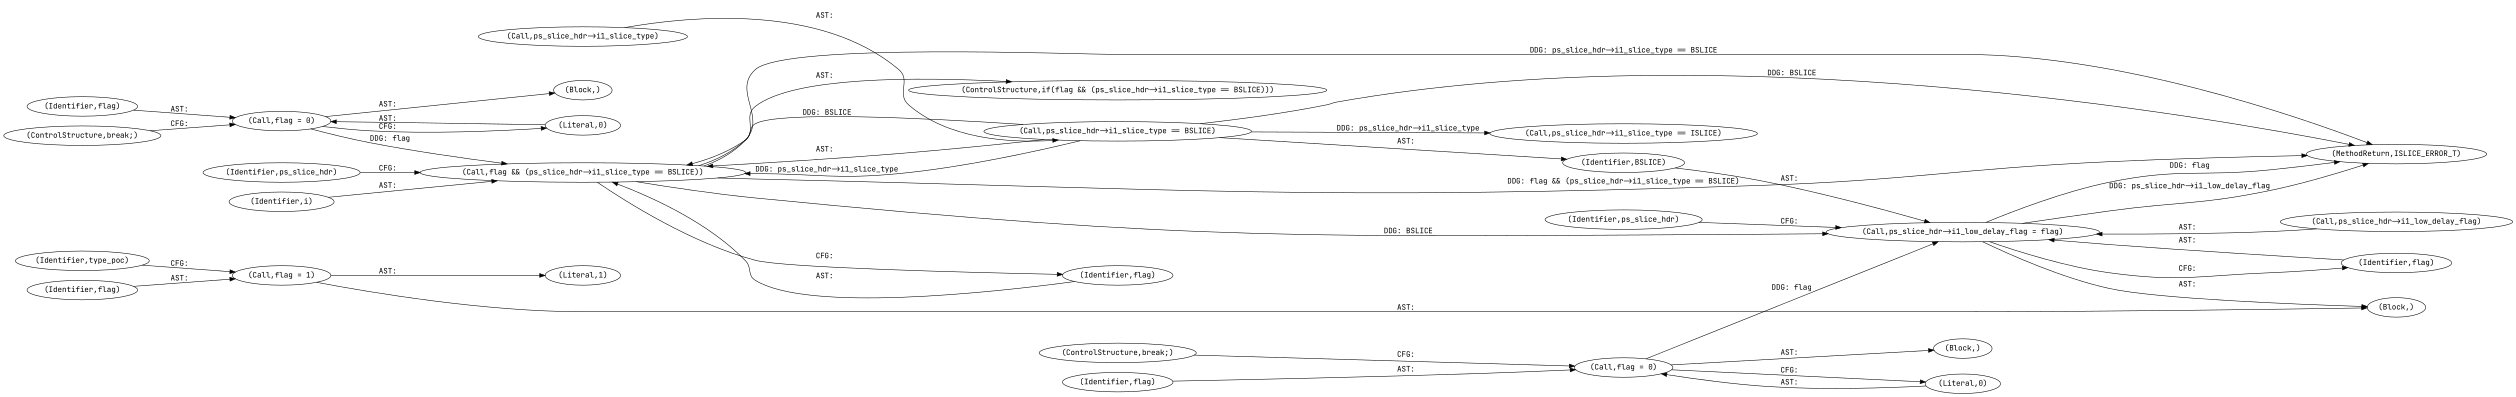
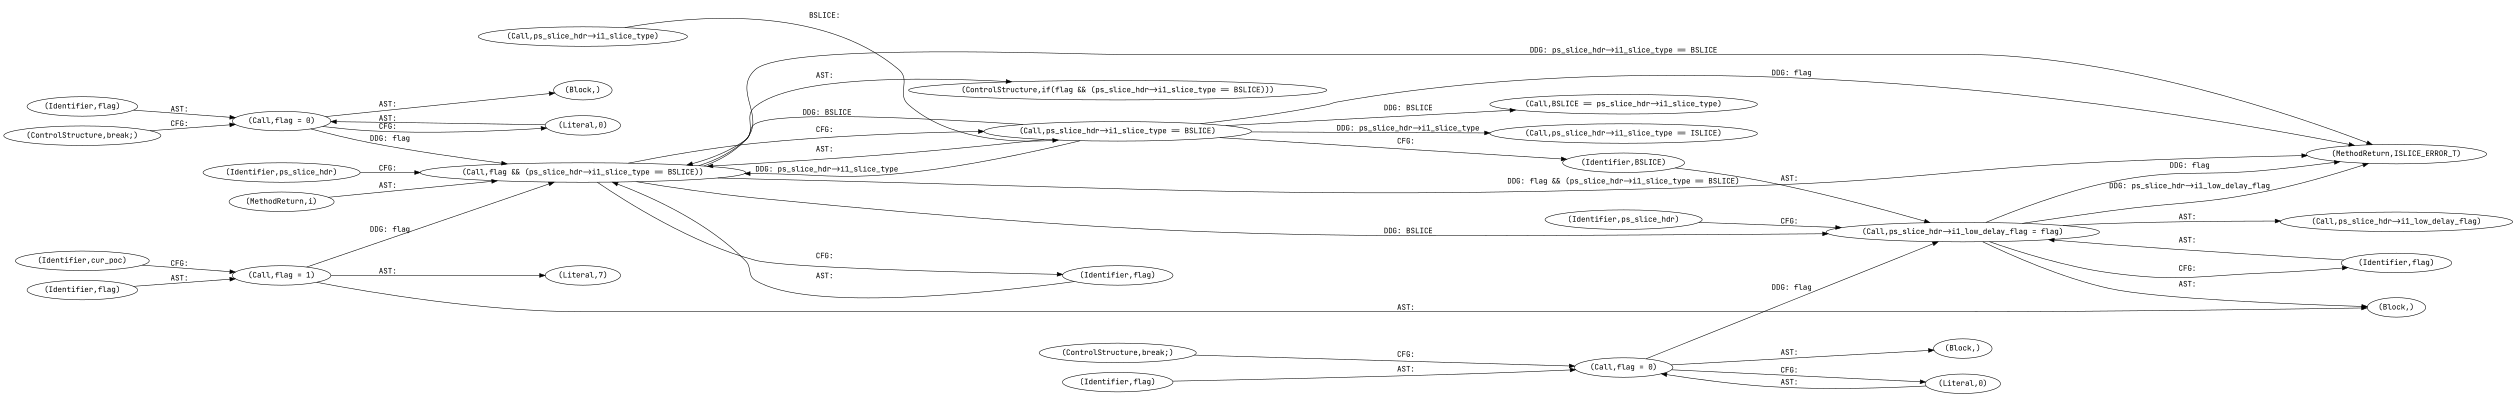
edge "(Call,ps_slice_hdr->i1_slice_type)" -> "(Call,ps_slice_hdr->i1_slice_type == BSLICE)": label "AST: " -> "BSLICE: "
edge "(Call,ps_slice_hdr->i1_slice_type == BSLICE)" -> "(MethodReturn,ISLICE_ERROR_T)": label "DDG: BSLICE" -> "DDG: flag"
node "(Call,BSLICE == ps_slice_hdr->i1_slice_type)": added
edge "(Call,flag && (ps_slice_hdr->i1_slice_type == BSLICE))" -> "(Call,ps_slice_hdr->i1_slice_type == BSLICE)": added, label "CFG:"
edge "(Call,ps_slice_hdr->i1_slice_type == BSLICE)" -> "(Identifier,BSLICE)": label "AST: " -> "CFG: "
node "(Identifier,i)": label "(Identifier,i)" -> "(MethodReturn,i)"
edge "(Call,flag = 1)" -> "(Call,flag && (ps_slice_hdr->i1_slice_type == BSLICE))": added, label "DDG: flag"
edge "(Call,ps_slice_hdr->i1_low_delay_flag)" -> "(Call,ps_slice_hdr->i1_low_delay_flag = flag)": reversed
node "(Identifier,type_poc)": label "(Identifier,type_poc)" -> "(Identifier,cur_poc)"
node "(Literal,1)": label "(Literal,1)" -> "(Literal,7)"
